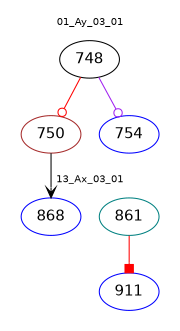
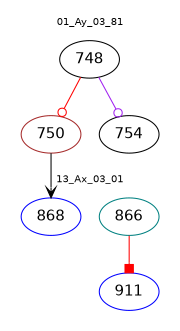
cluster "01_Ay_03_01": label "01_Ay_03_01" -> "01_Ay_03_81"
node "754": color blue -> black
node "861": label "861" -> "866"
